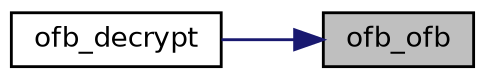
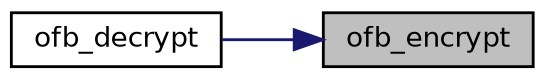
node "ofb_ofb": label "ofb_ofb" -> "ofb_encrypt"
